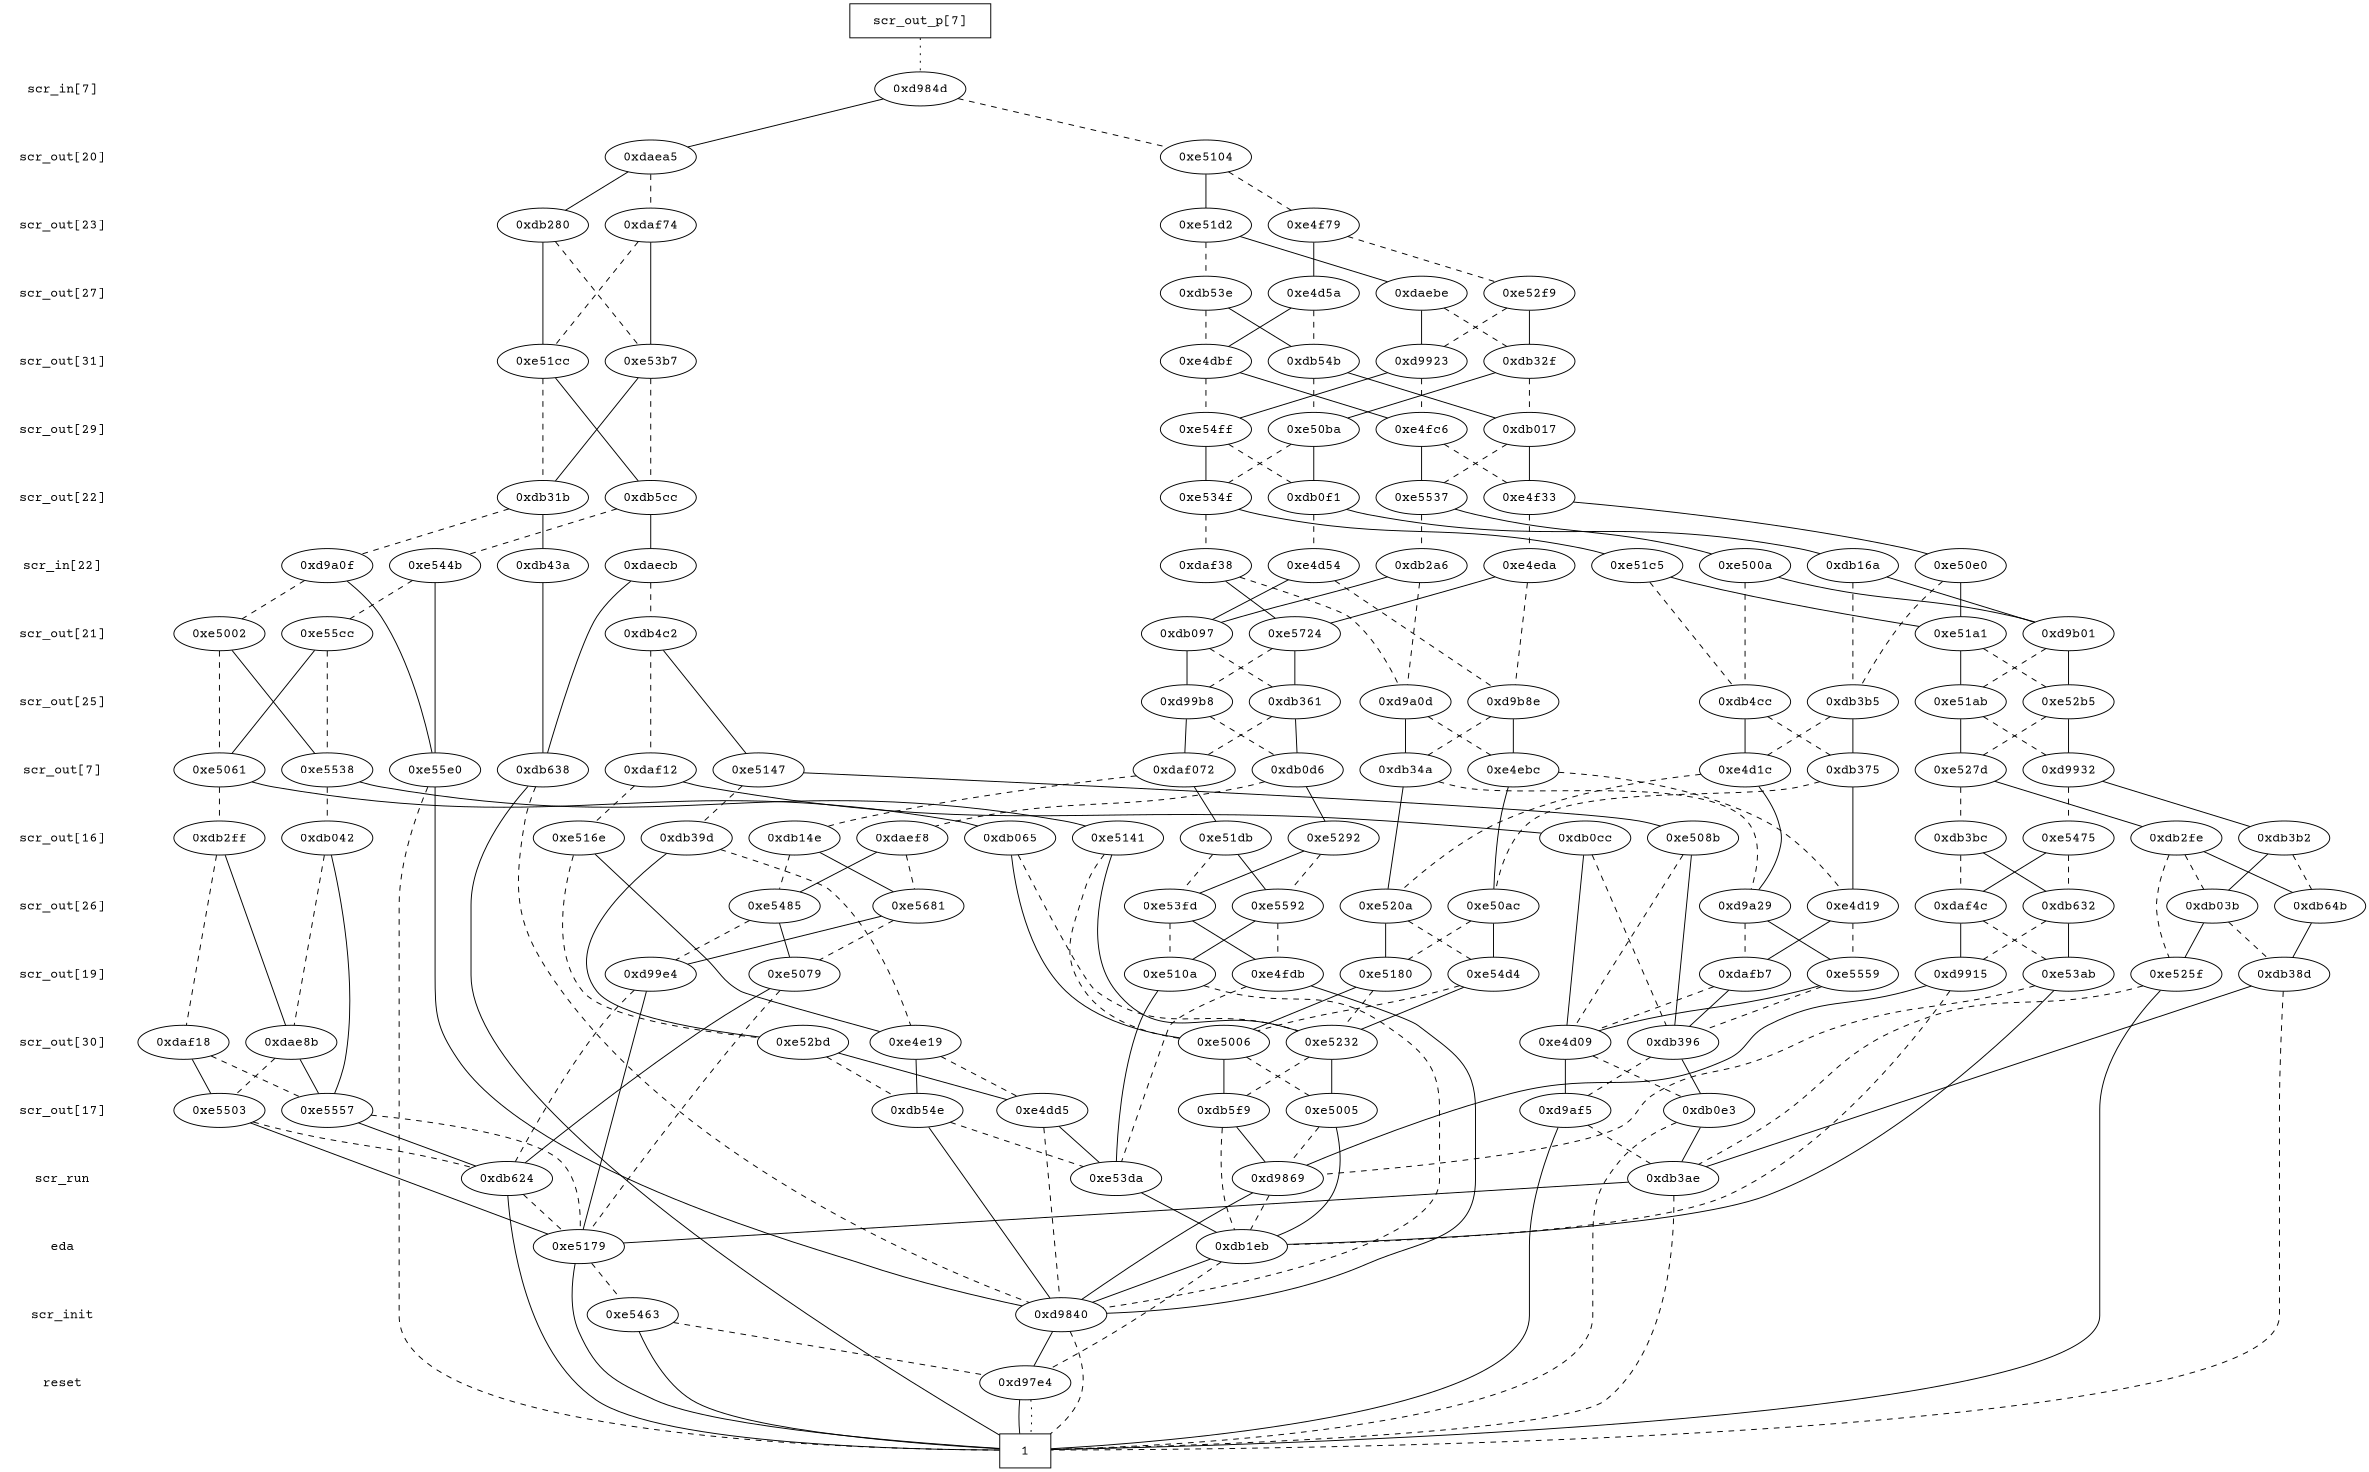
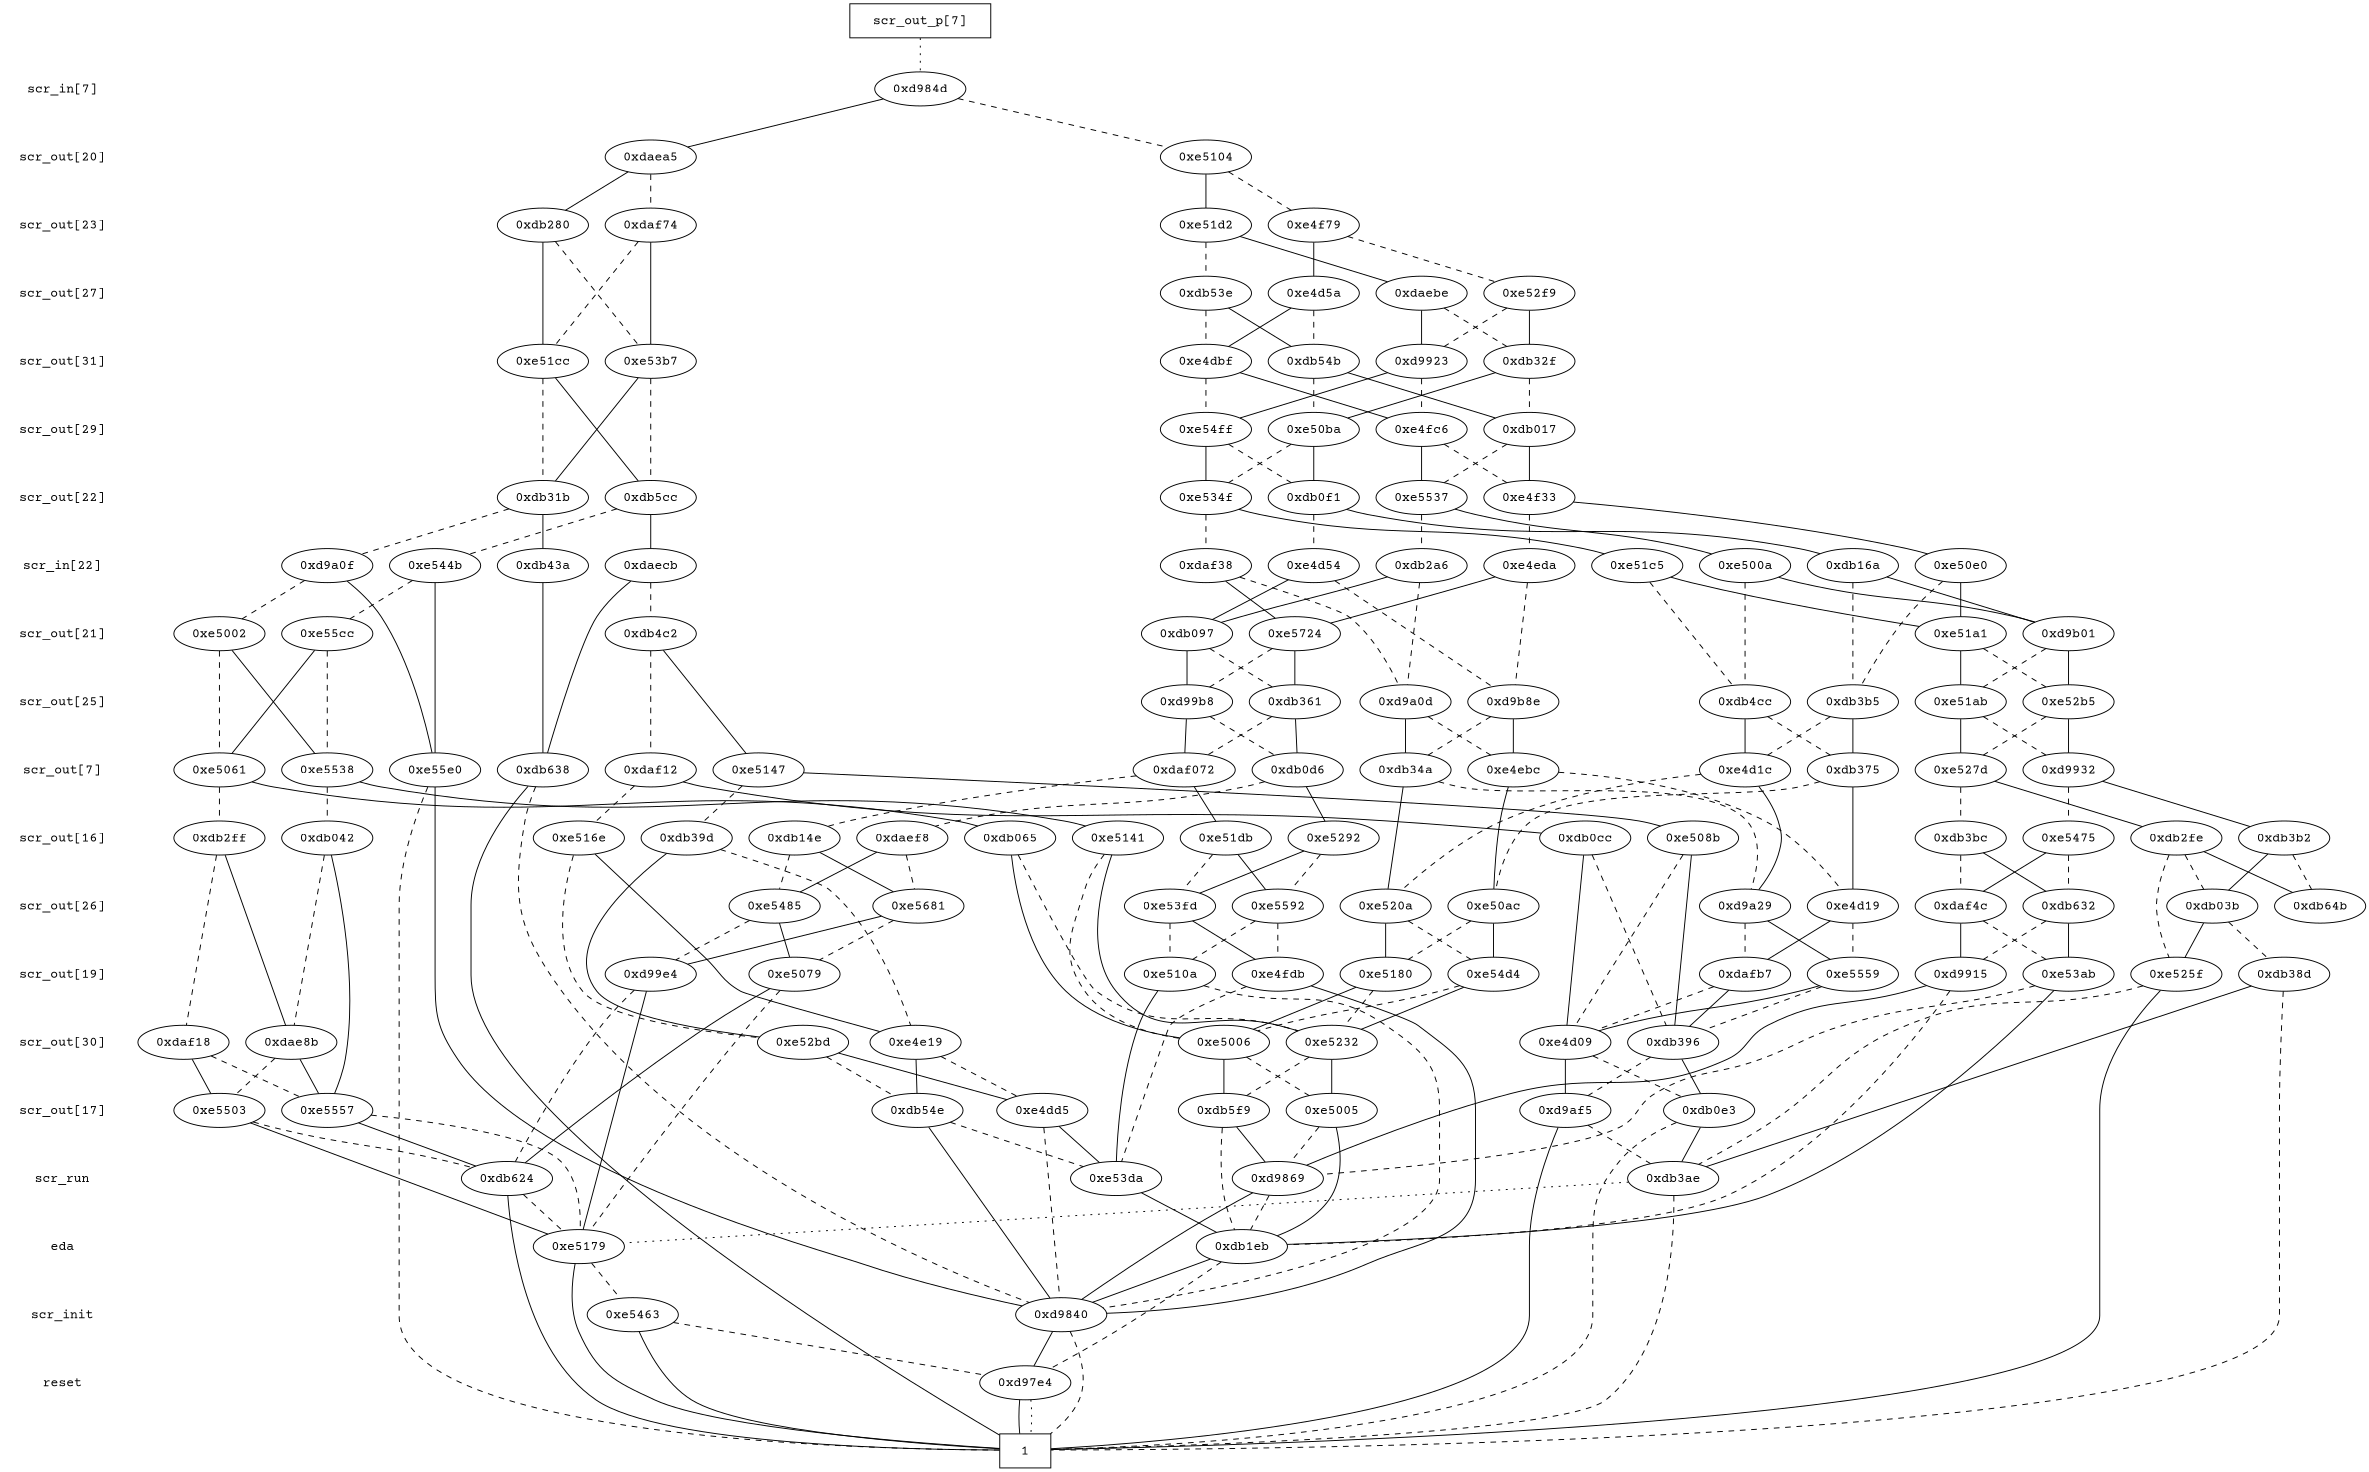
edge "0xe5592" -- "0xe510a": style solid -> dashed
edge "0xdb64b" -- "0xdb38d": removed
edge "0xdb3ae" -- "0xe5179": style solid -> dotted
